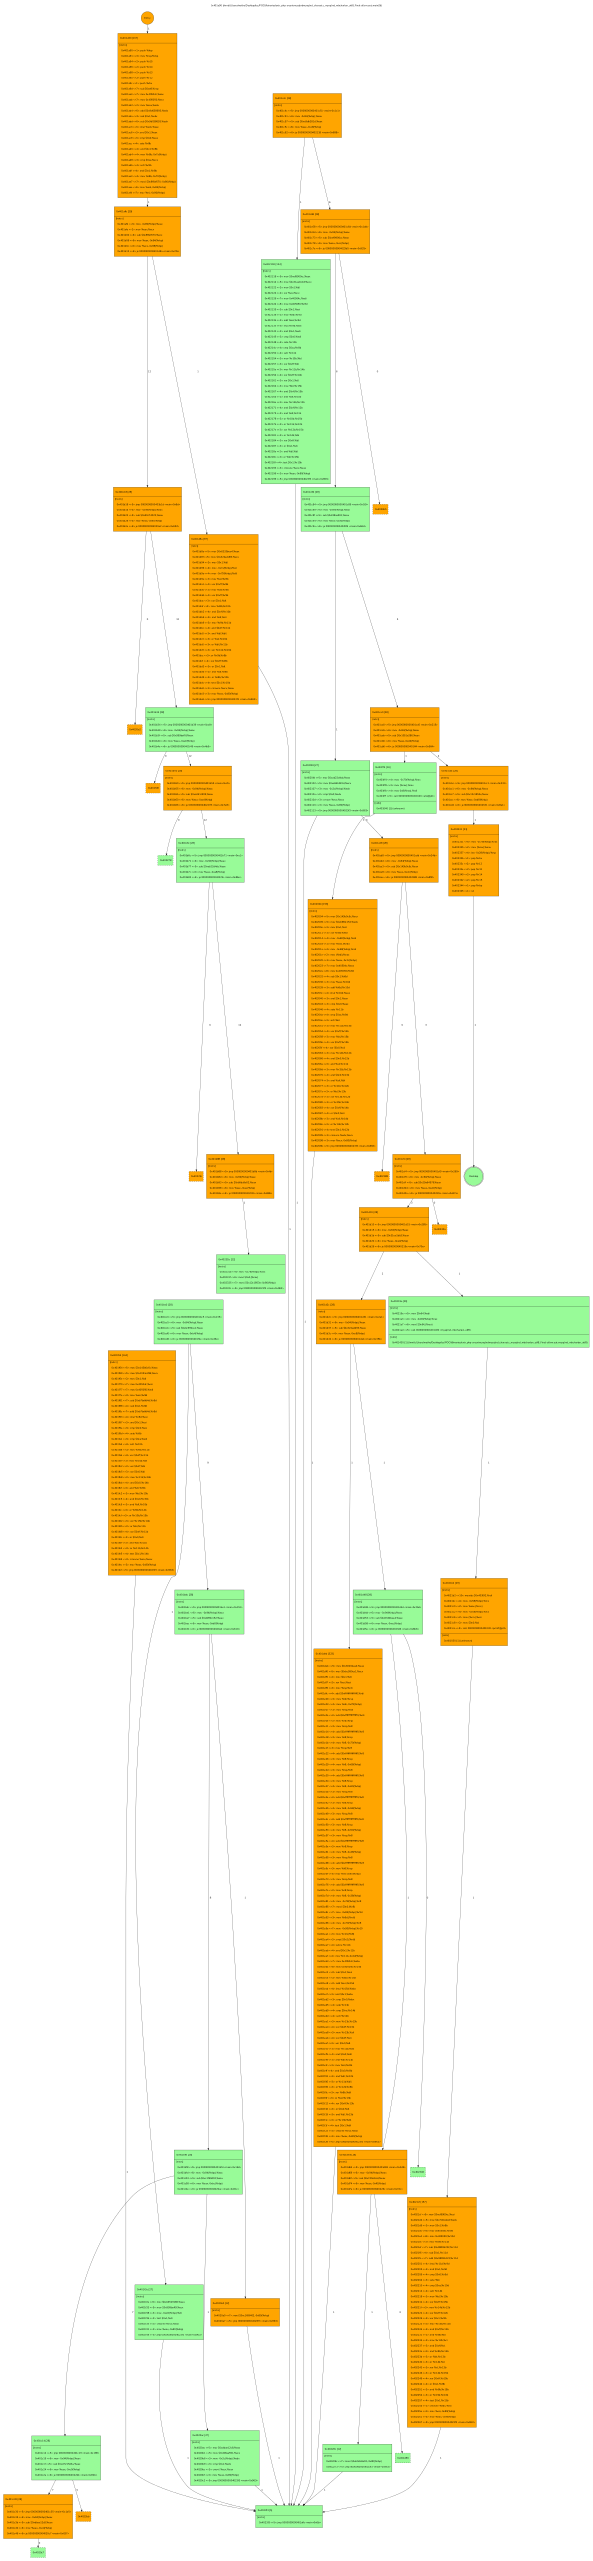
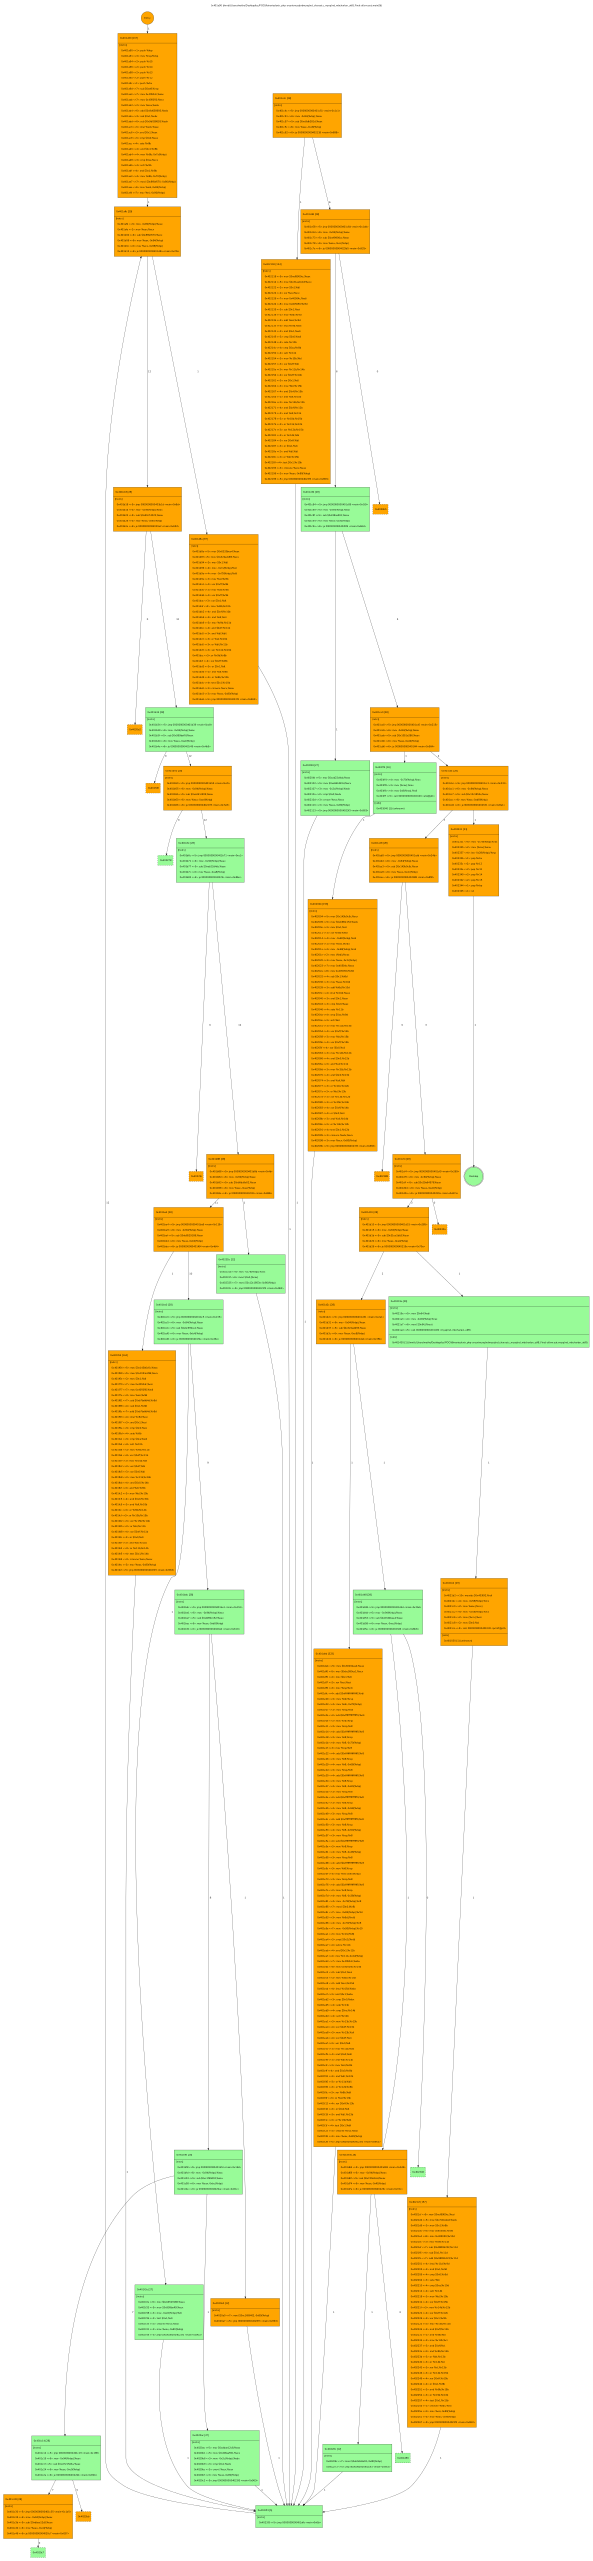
node "0x402118 [134]": fillcolor palegreen -> orange
edge "0x4020fd [27]" -> "0x401cd8 [28]": now "0x401cbc [28]" -> "0x401cd8 [28]"
node "0x401ba4 [28]": added
edge "0x4023f3 [5]" -> "0x401afb [29]": added, label "12"
edge "0x40231b [22]" -> "0x4023f3 [5]": added, label "1"
